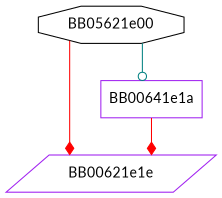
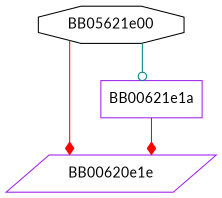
node "BB00641e1a": label "BB00641e1a" -> "BB00621e1a"
node "BB00621e1e": label "BB00621e1e" -> "BB00620e1e"
